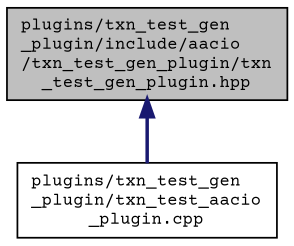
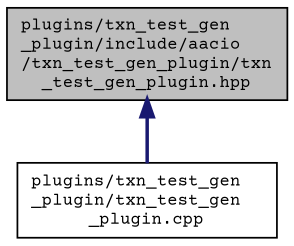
node "plugins/txn_test_gen _plugin/txn_test_aacio _plugin.cpp": label "plugins/txn_test_gen _plugin/txn_test_aacio _plugin.cpp" -> "plugins/txn_test_gen _plugin/txn_test_gen _plugin.cpp"
